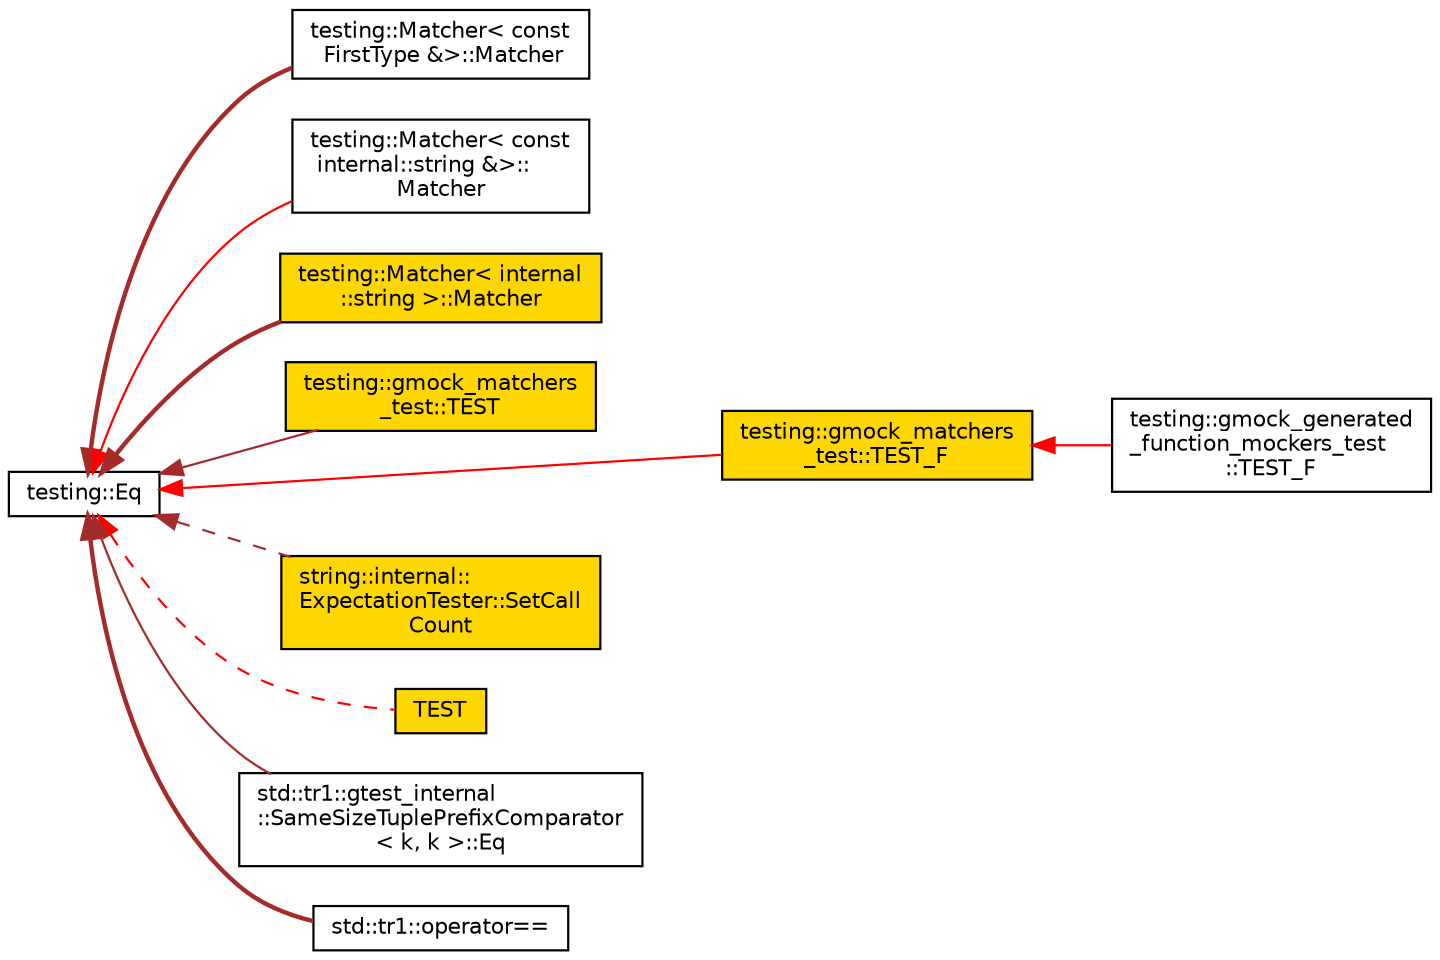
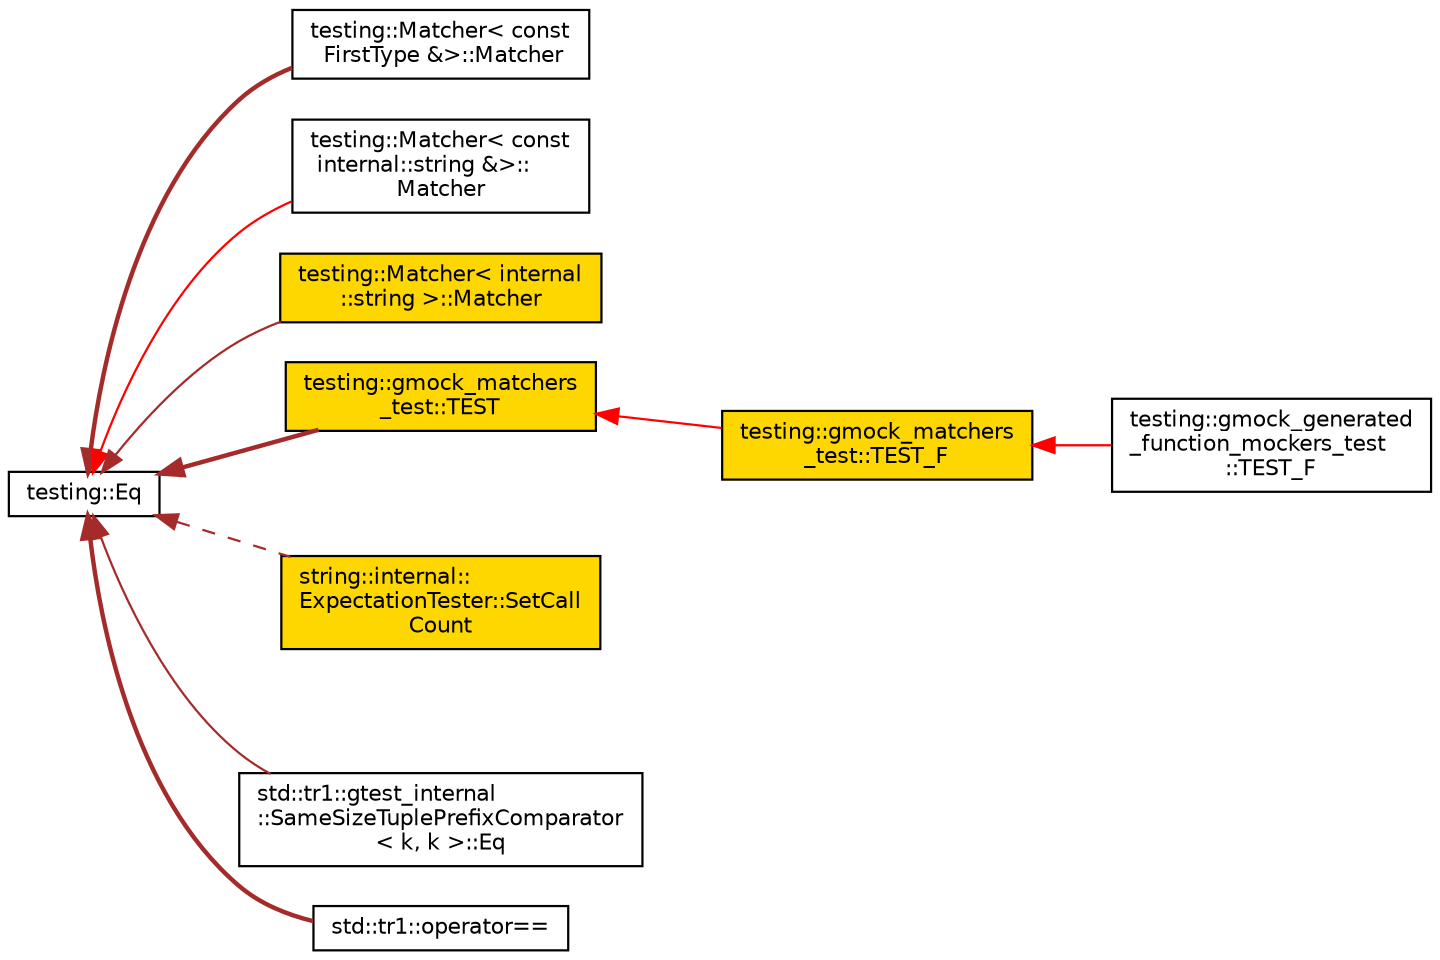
edge "testing::Matcher< internal ::string >::Matcher" -> "testing::Eq": style bold -> solid
edge "testing::gmock_matchers _test::TEST" -> "testing::Eq": style solid -> bold
edge "testing::gmock_matchers _test::TEST_F" -> "testing::Eq": now "testing::gmock_matchers _test::TEST_F" -> "testing::gmock_matchers _test::TEST"
node "TEST": removed
